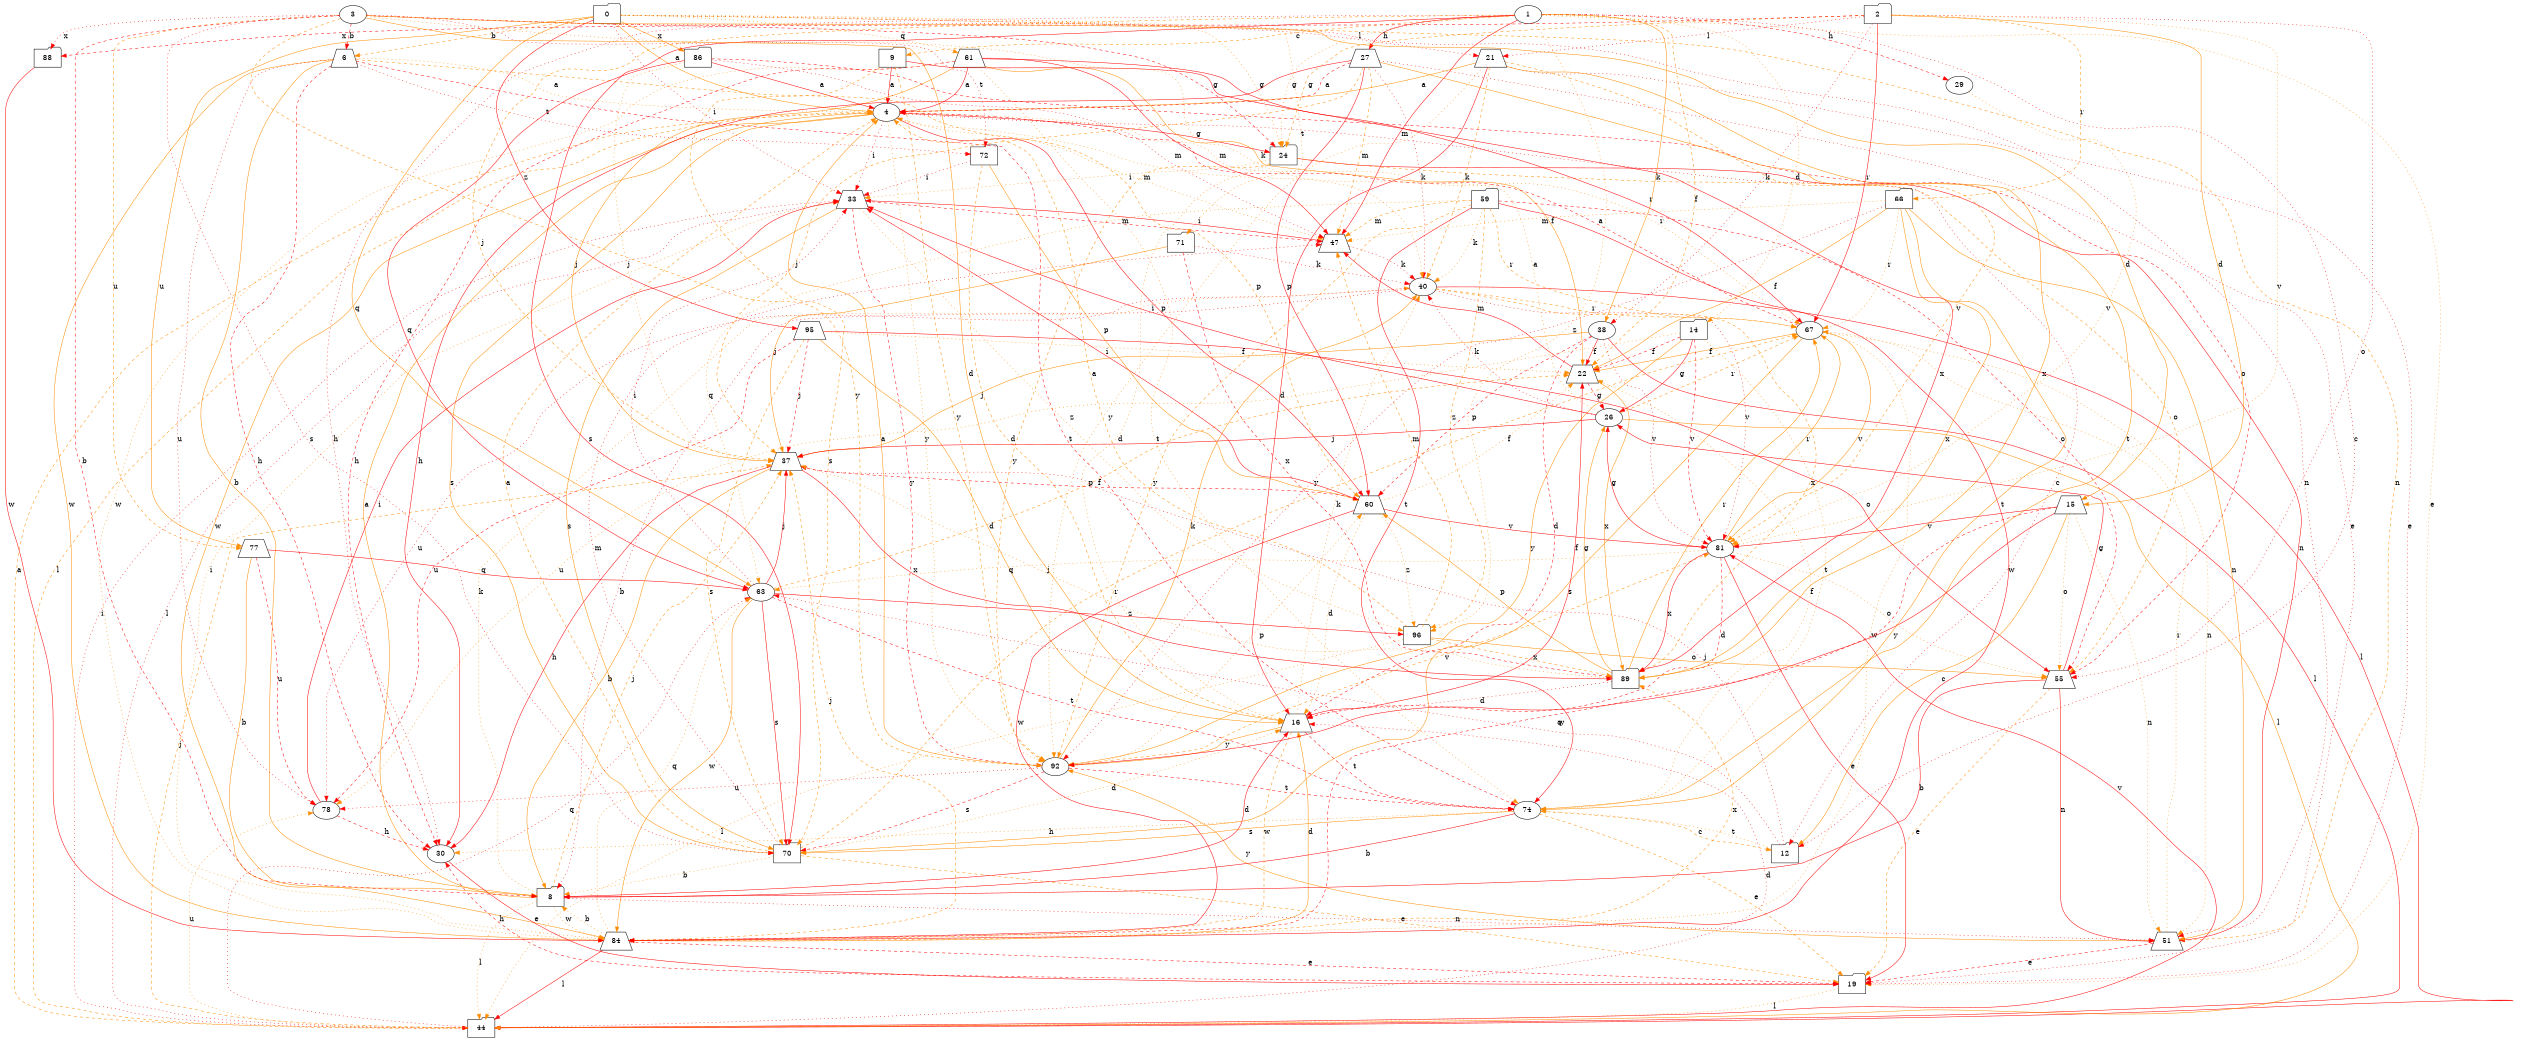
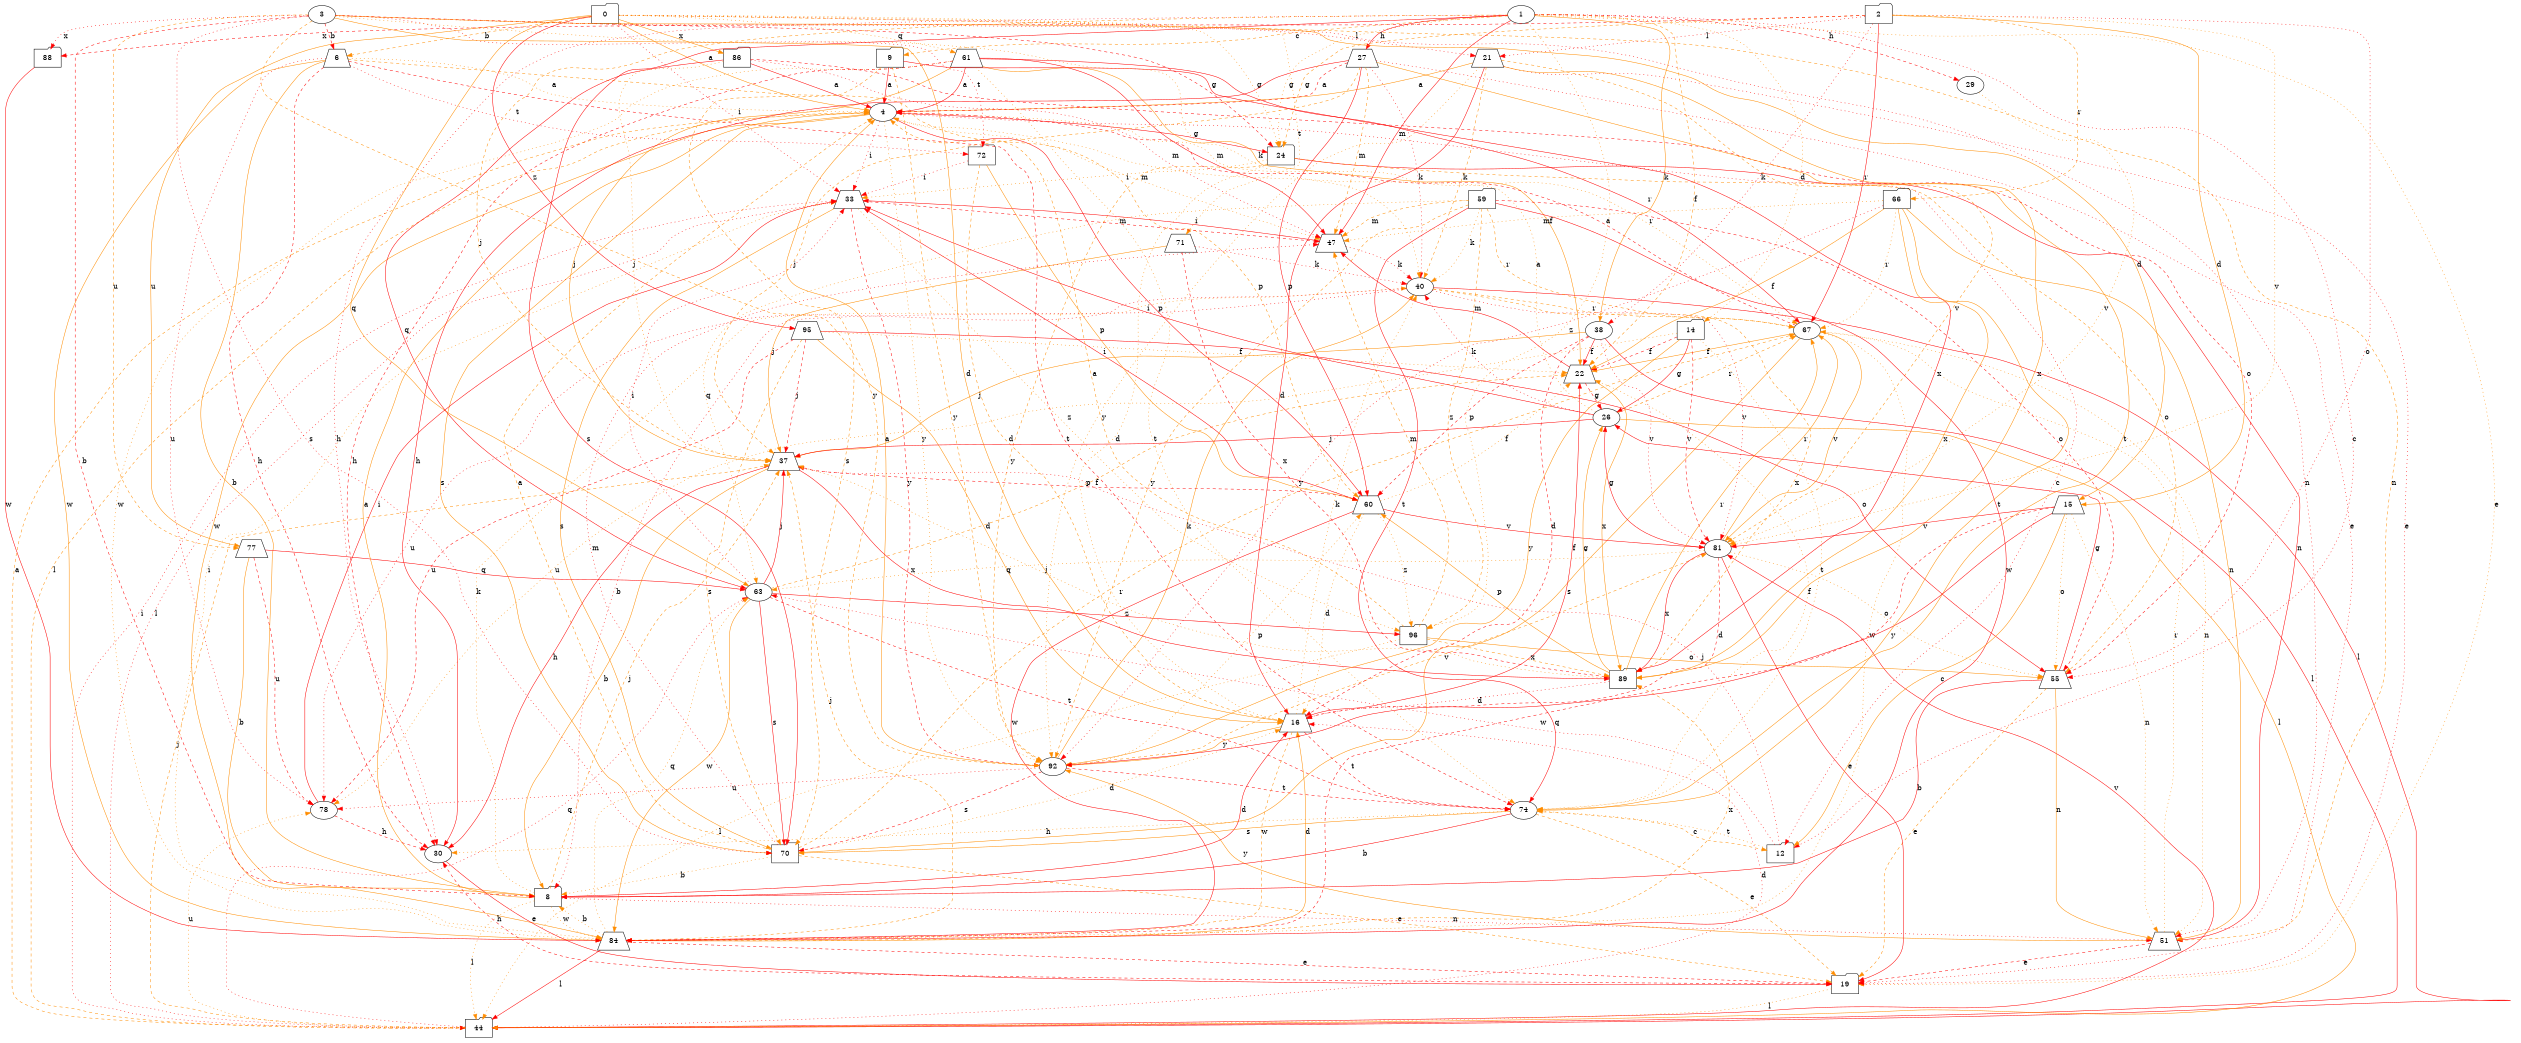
node "71": shape folder -> trapezium
edge "55" -> "51": color red -> darkorange
